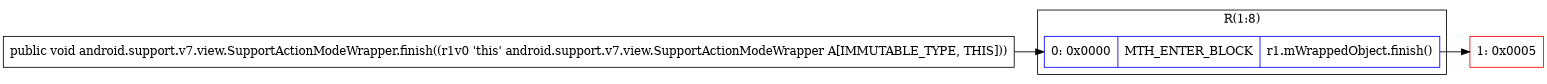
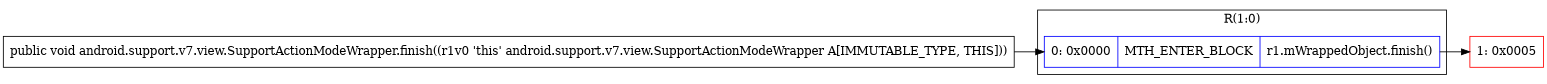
cluster "R(1:8)": label "R(1:8)" -> "R(1:0)"
